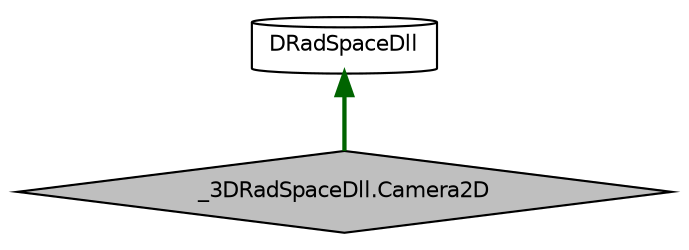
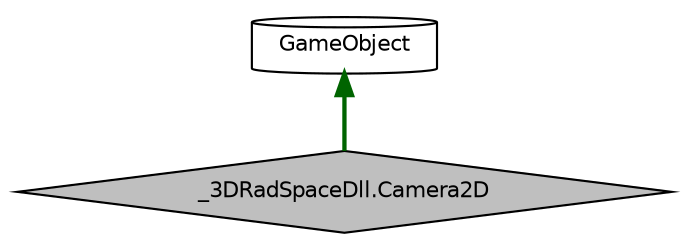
node "DRadSpaceDll": label "DRadSpaceDll" -> "GameObject"
